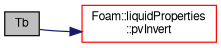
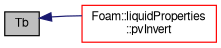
edge "Tb" -> "Foam::liquidProperties ::pvInvert": reversed
